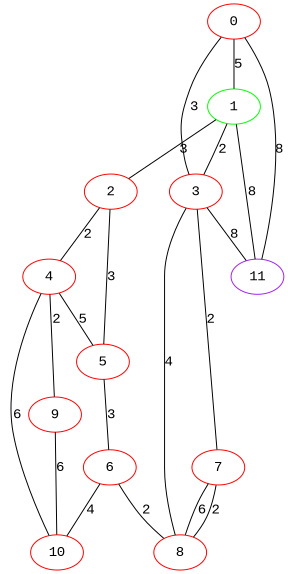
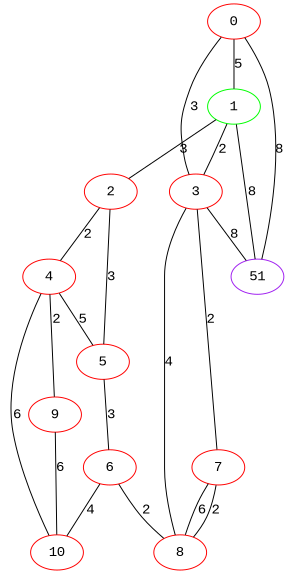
node "11": label "11" -> "51"
